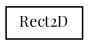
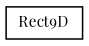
node "Rect2D": label "Rect2D" -> "Rect9D"
